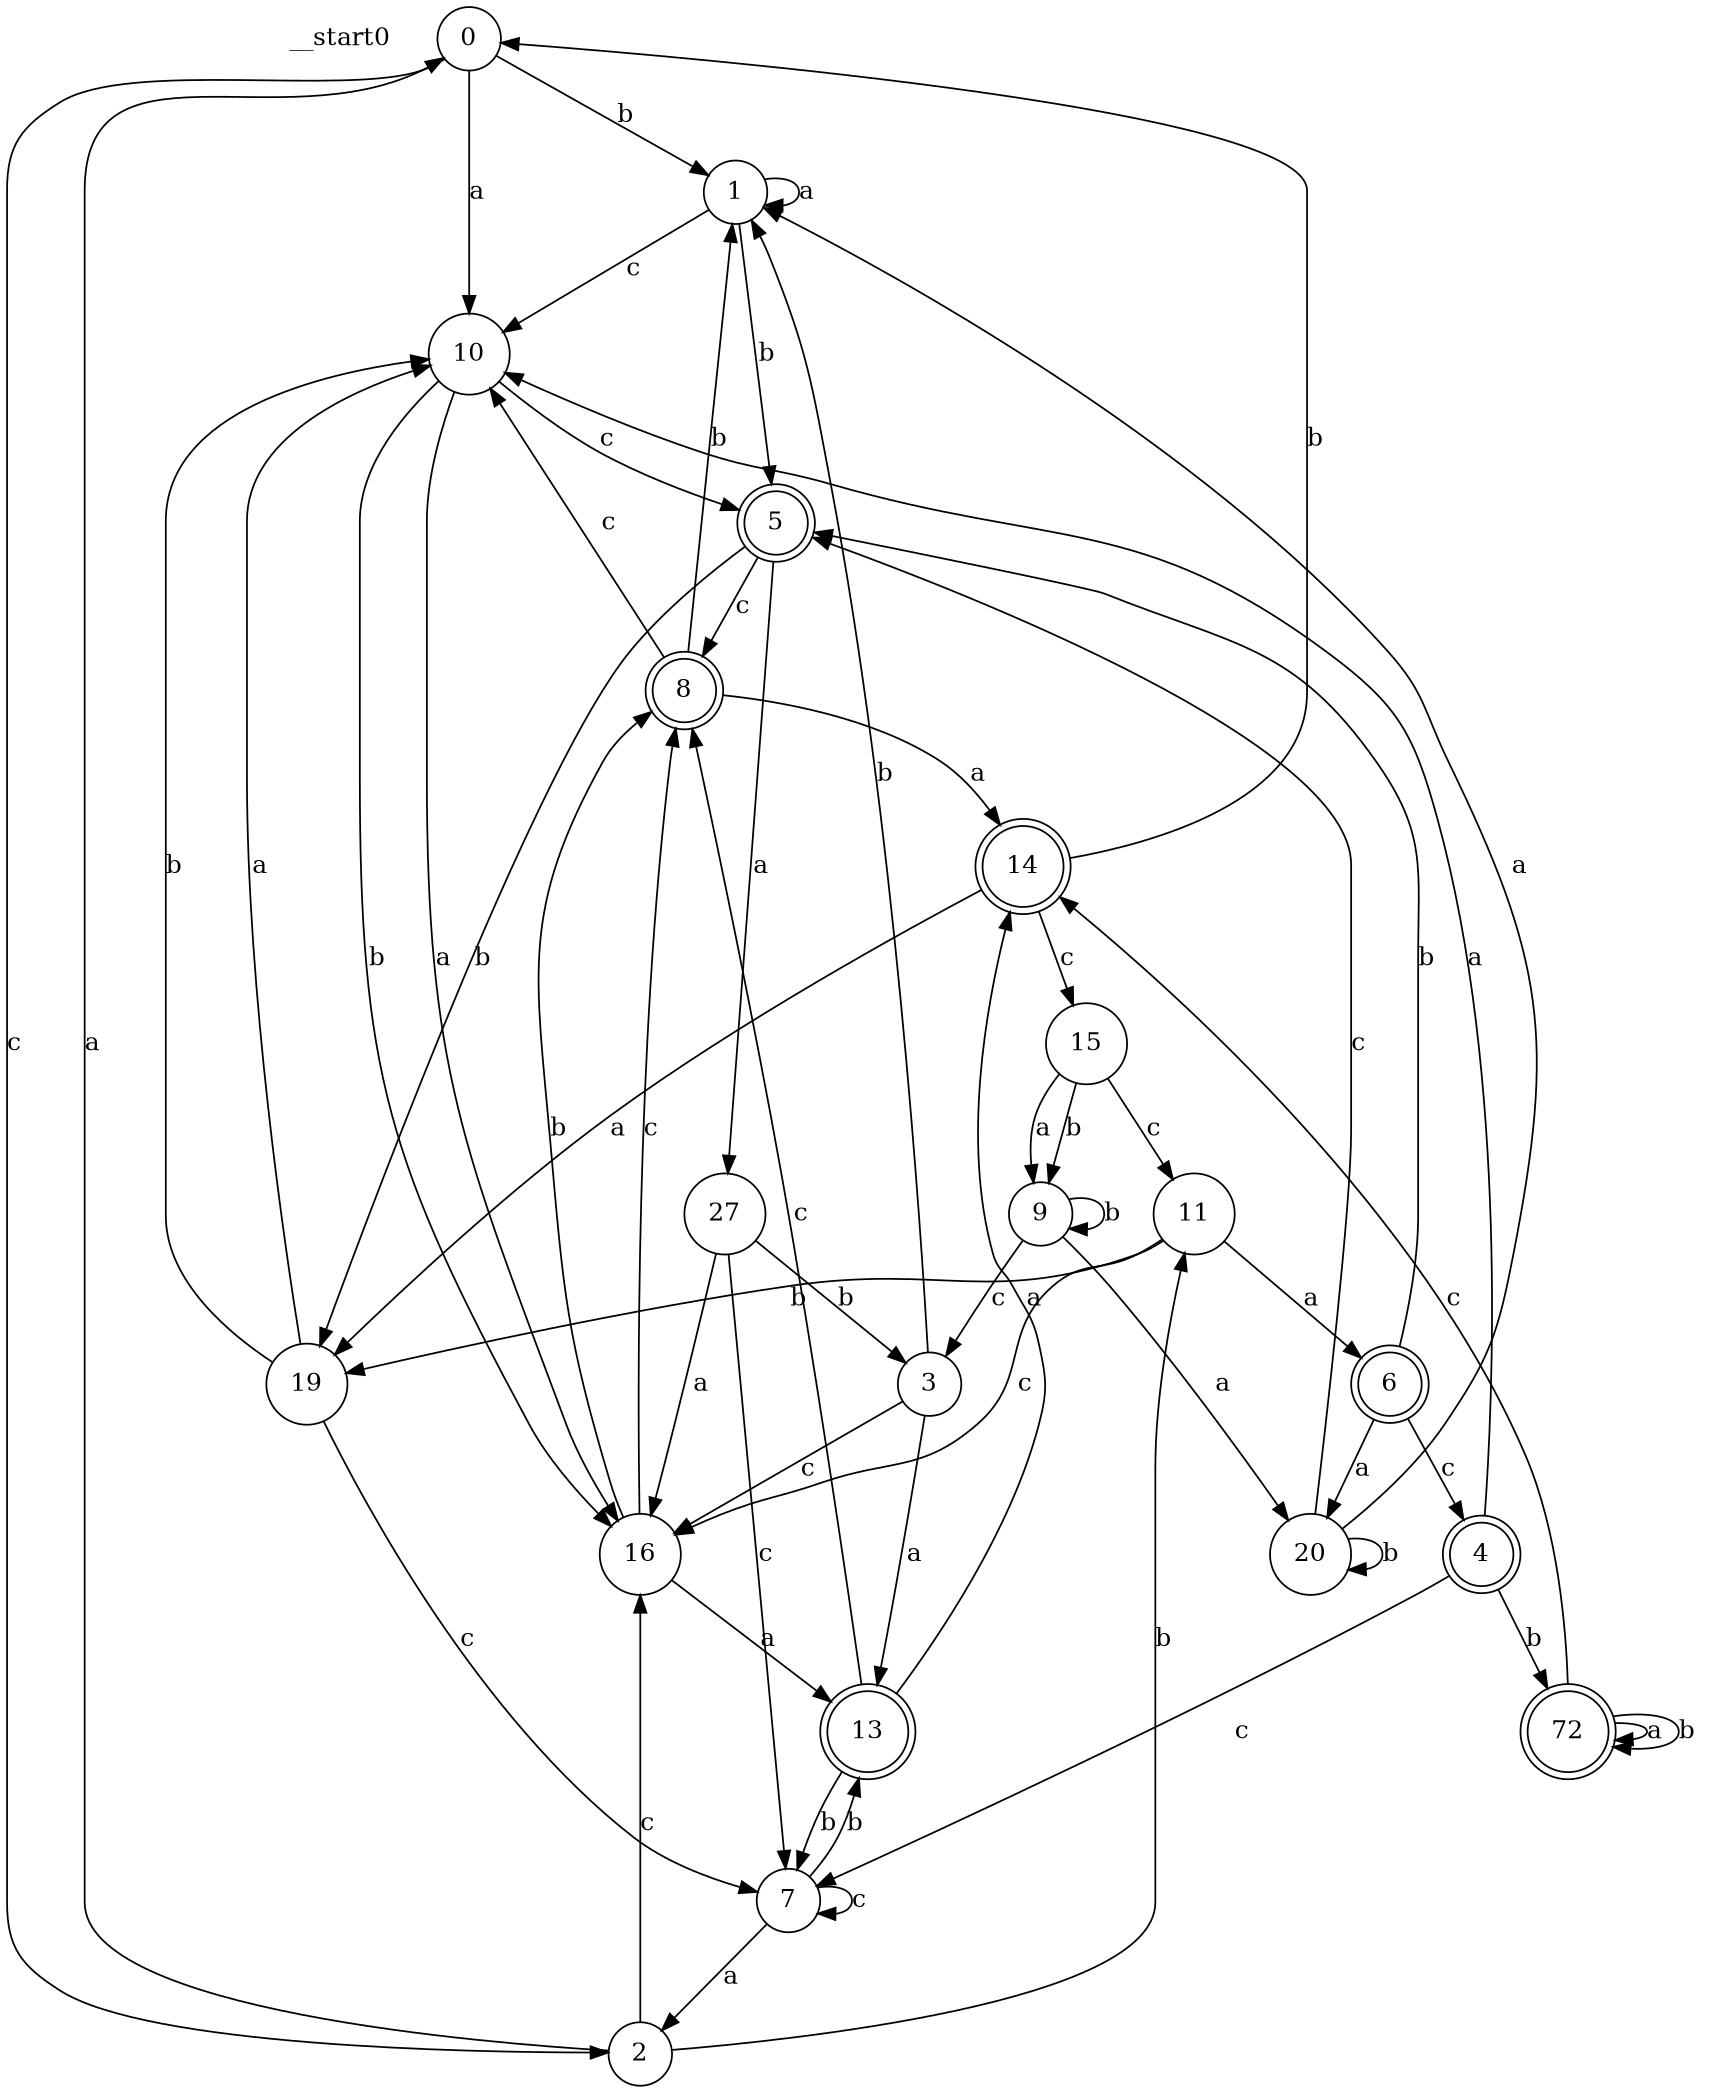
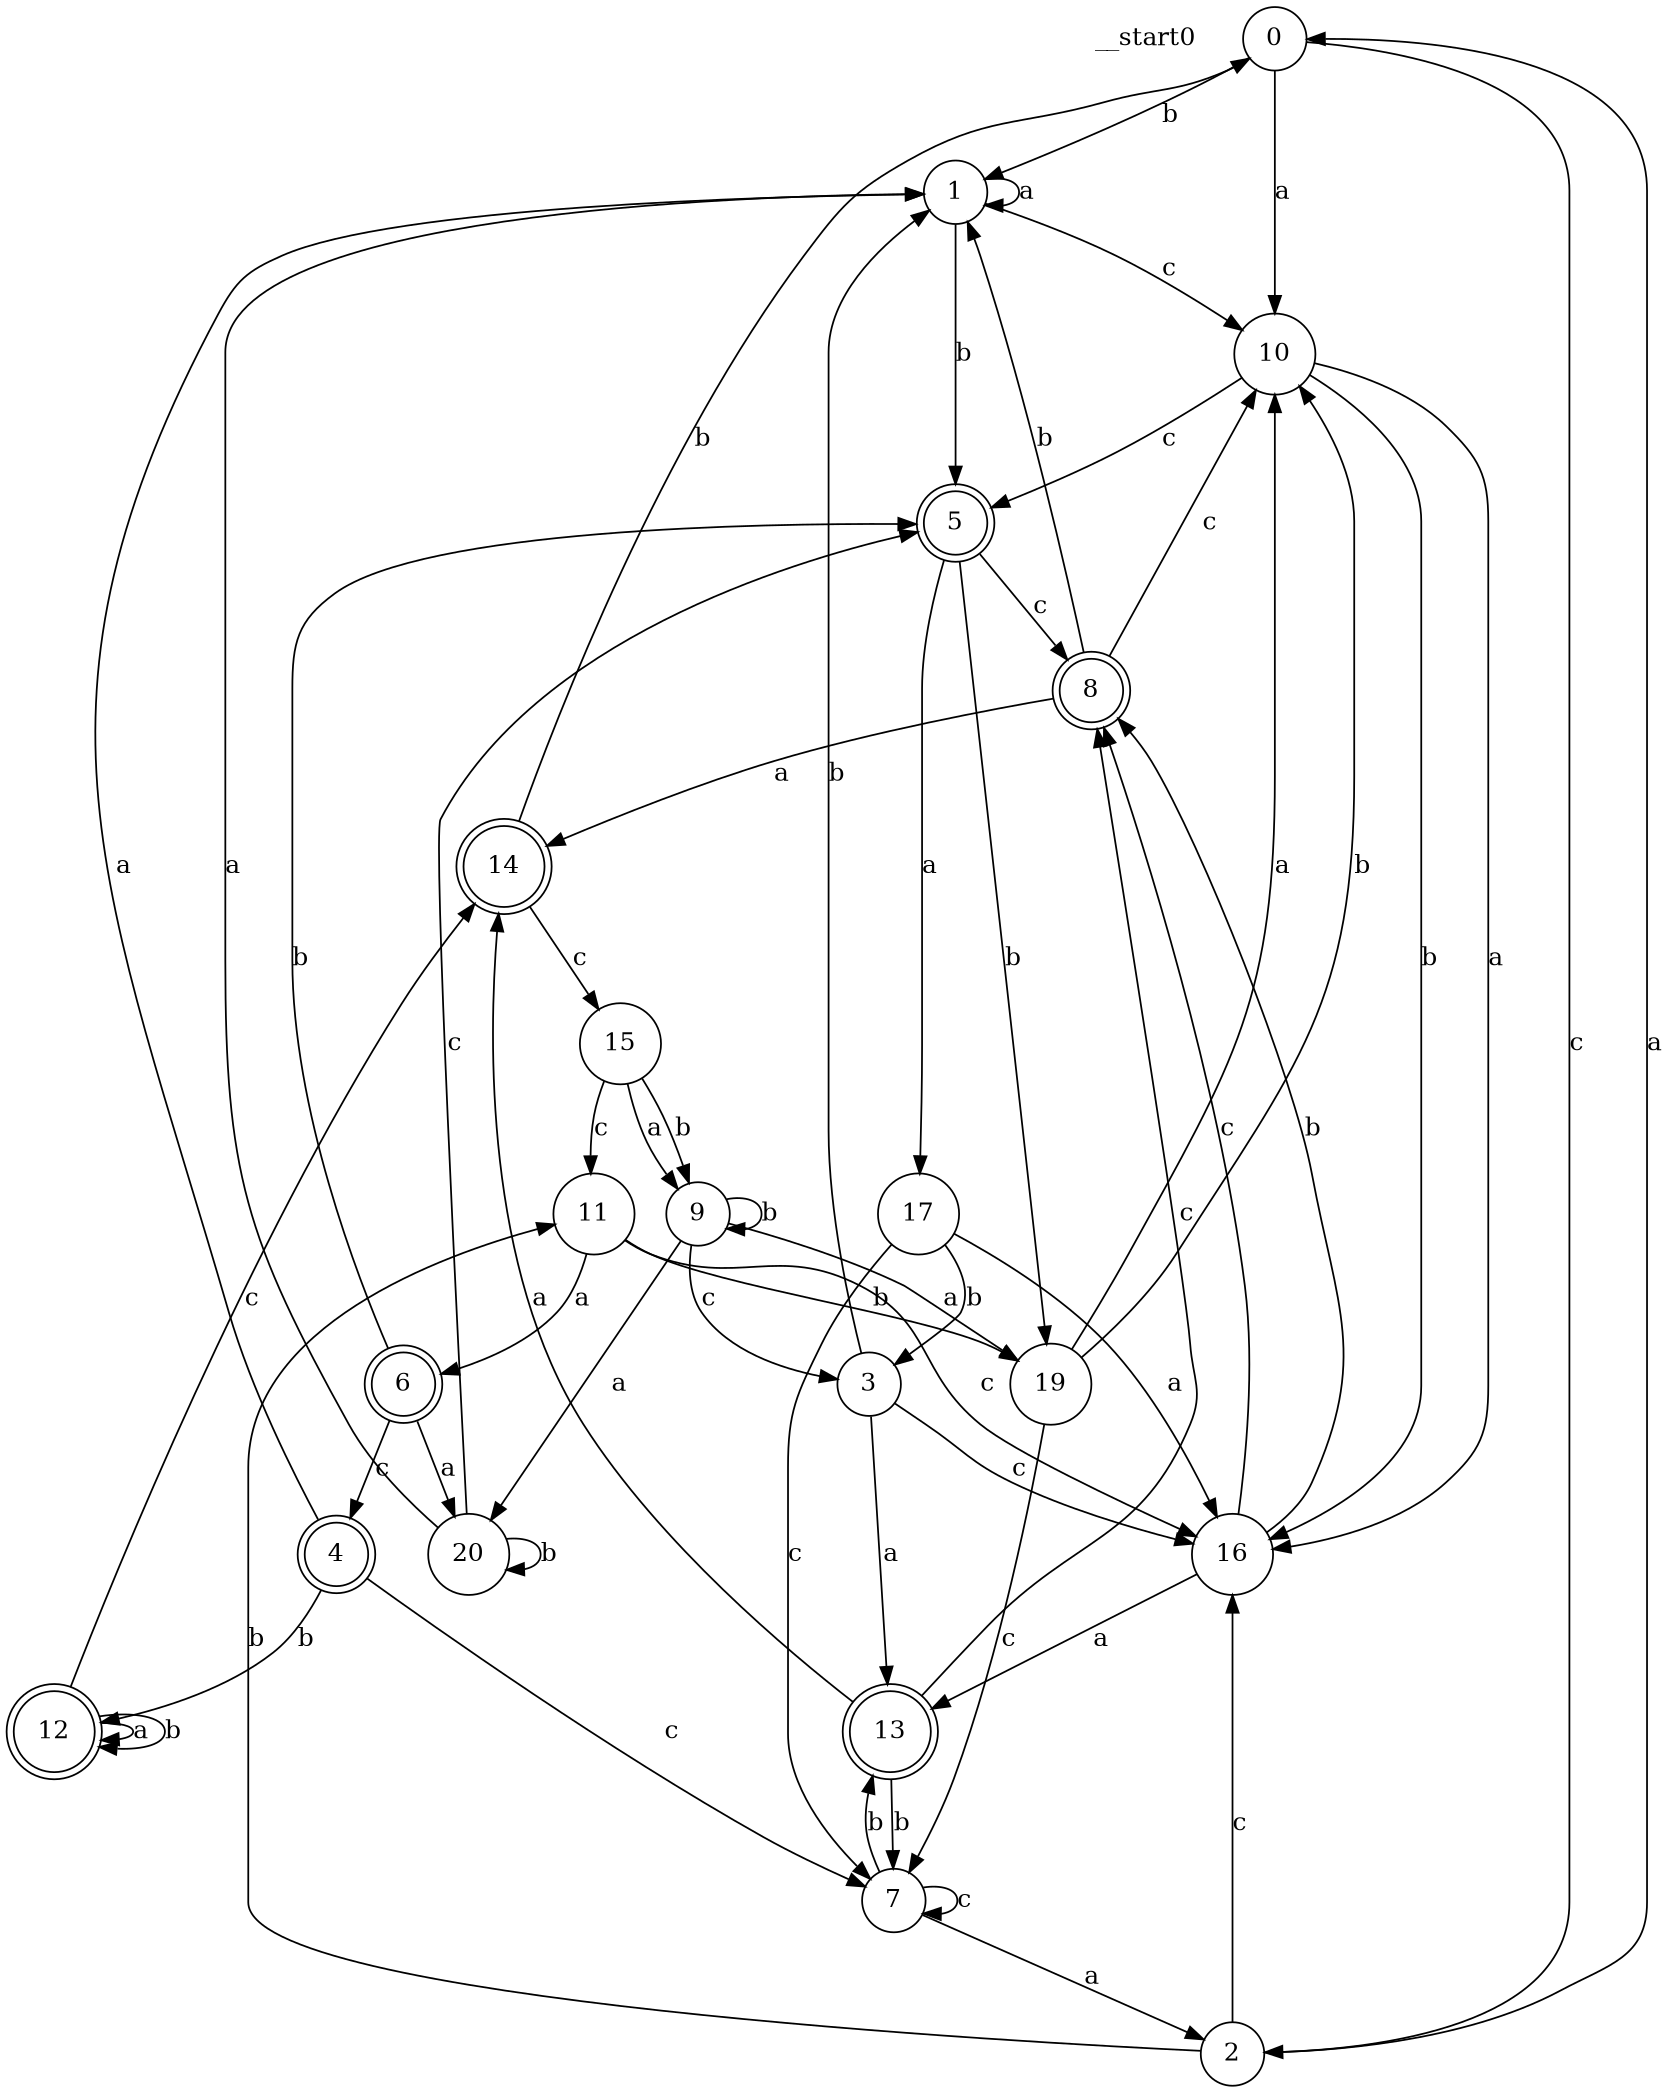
edge "4" -> "10": now "4" -> "1"
edge "14" -> "19": now "9" -> "19"
node "27": label "27" -> "17"
node "72": label "72" -> "12"
